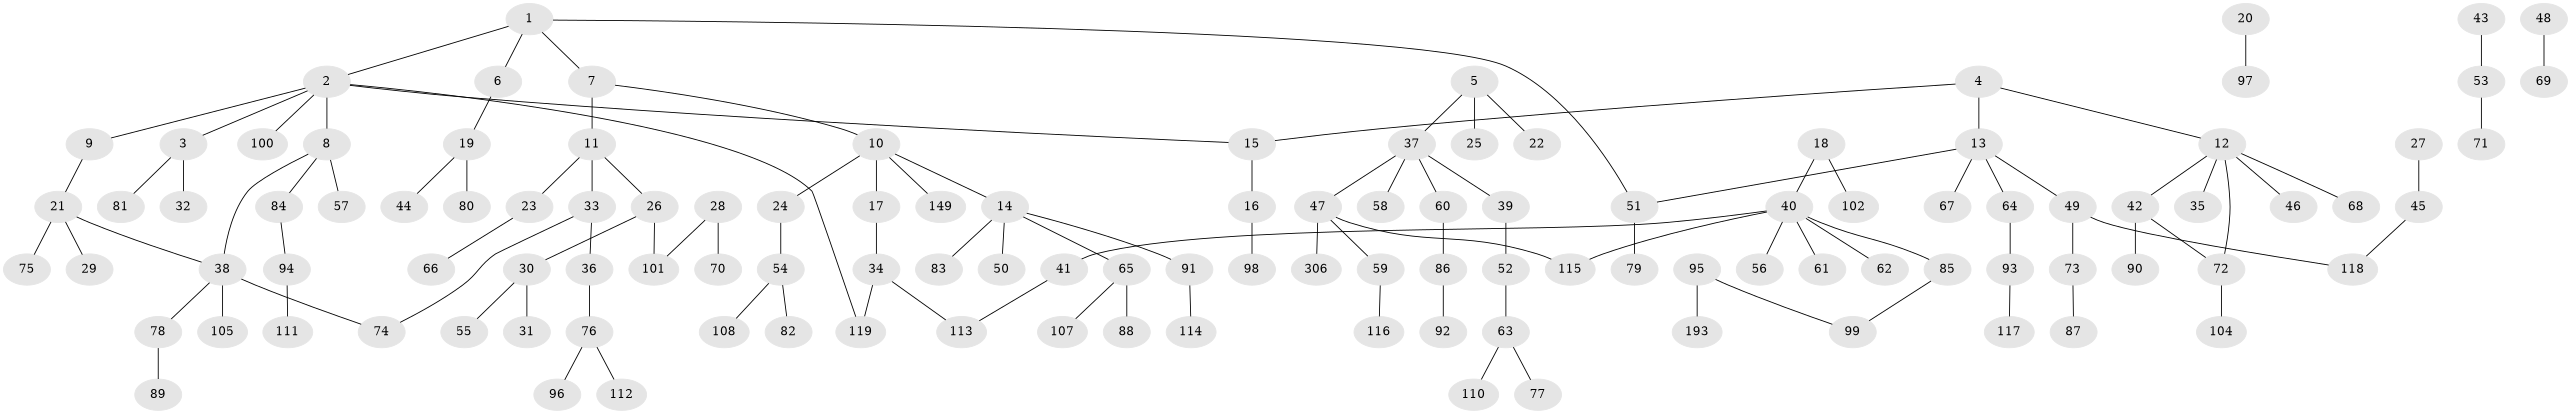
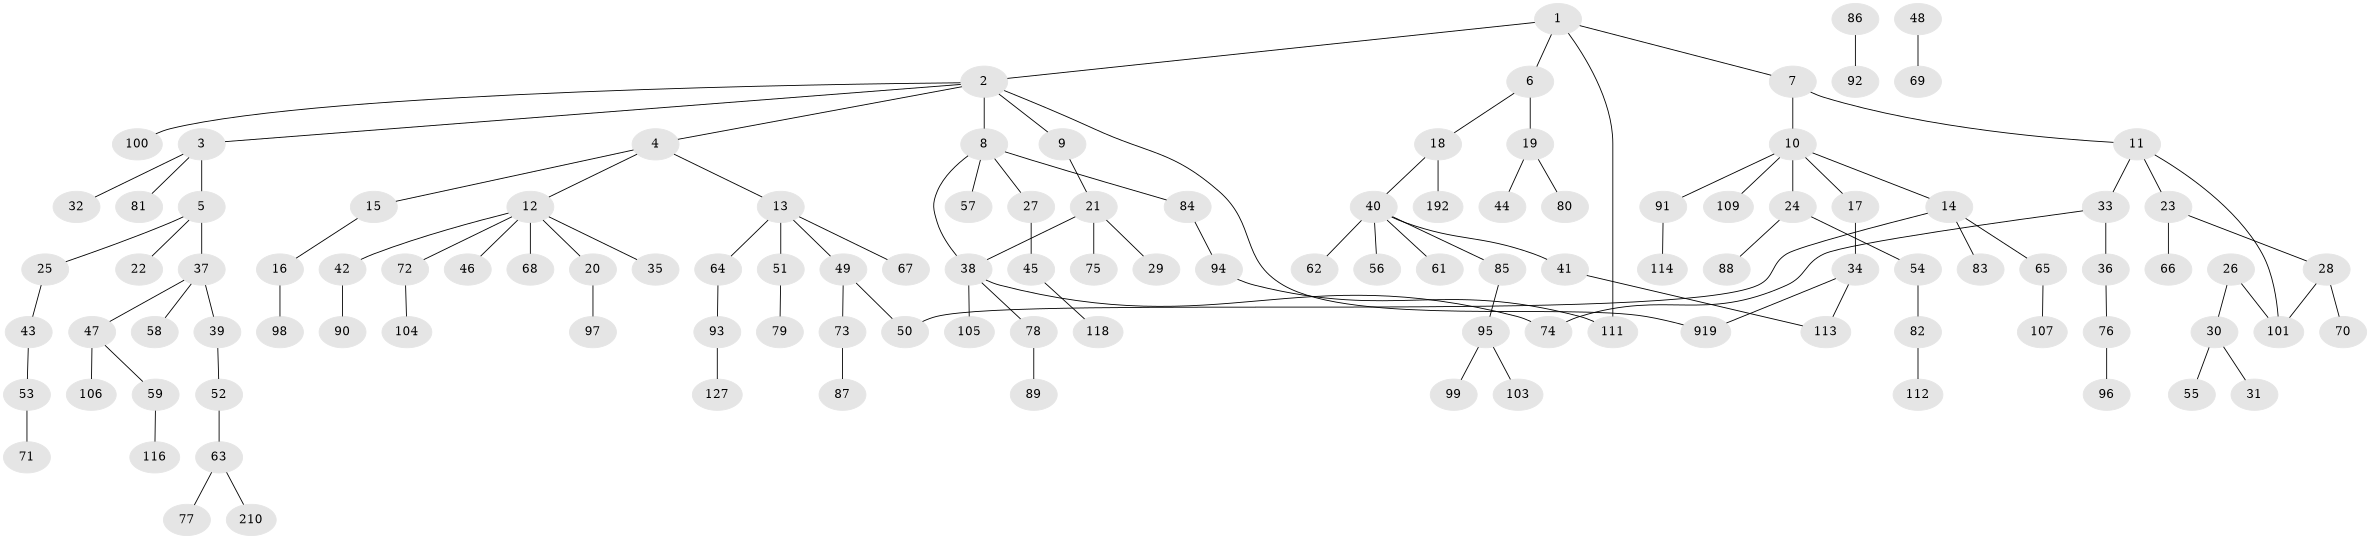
edge "1" -- "51": now "1" -- "111"
edge "6" -- "18": added
edge "2" -- "15": now "2" -- "4"
edge "3" -- "5": added
edge "11" -- "26": now "11" -- "101"
edge "8" -- "27": added
node "149": label "149" -> "109"
node "60": removed
node "102": label "102" -> "192"
edge "42" -- "72": removed
edge "14" -- "91": now "10" -- "91"
edge "23" -- "28": added
edge "12" -- "20": added
edge "49" -- "118": now "49" -- "50"
node "306": label "306" -> "106"
node "115": removed
edge "25" -- "43": added
edge "65" -- "88": now "24" -- "88"
edge "85" -- "99": now "85" -- "95"
node "108": removed
node "119": label "119" -> "919"
node "193": label "193" -> "103"
node "117": label "117" -> "127"
edge "76" -- "112": now "82" -- "112"
node "110": label "110" -> "210"
